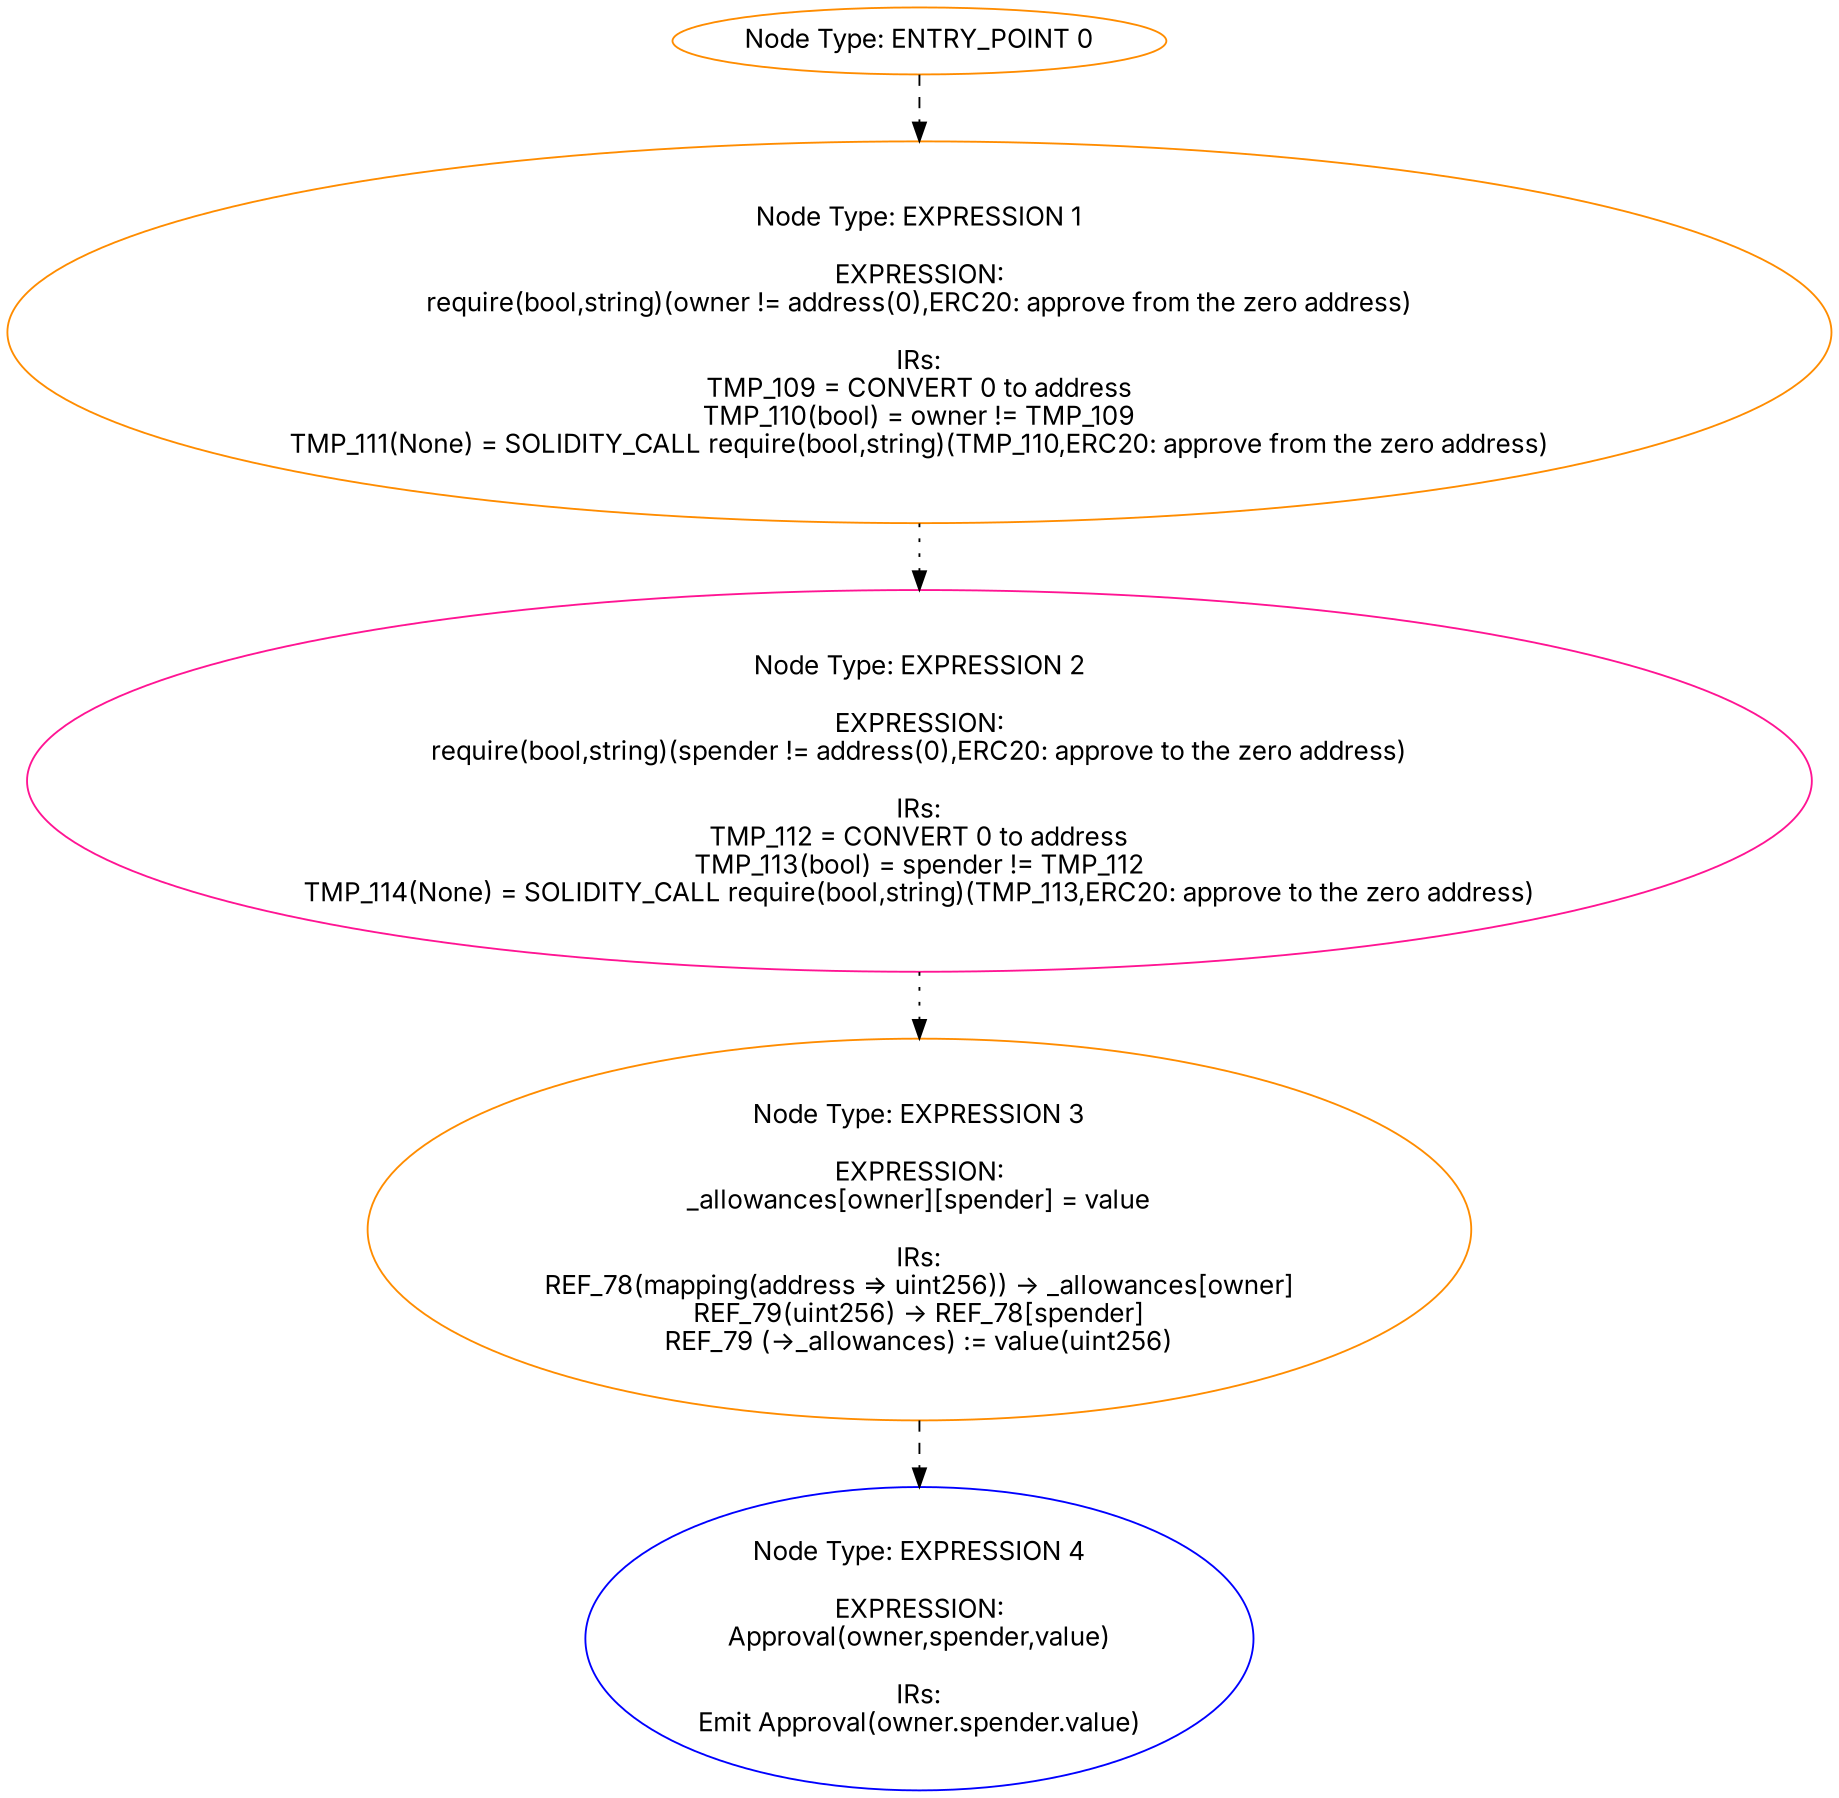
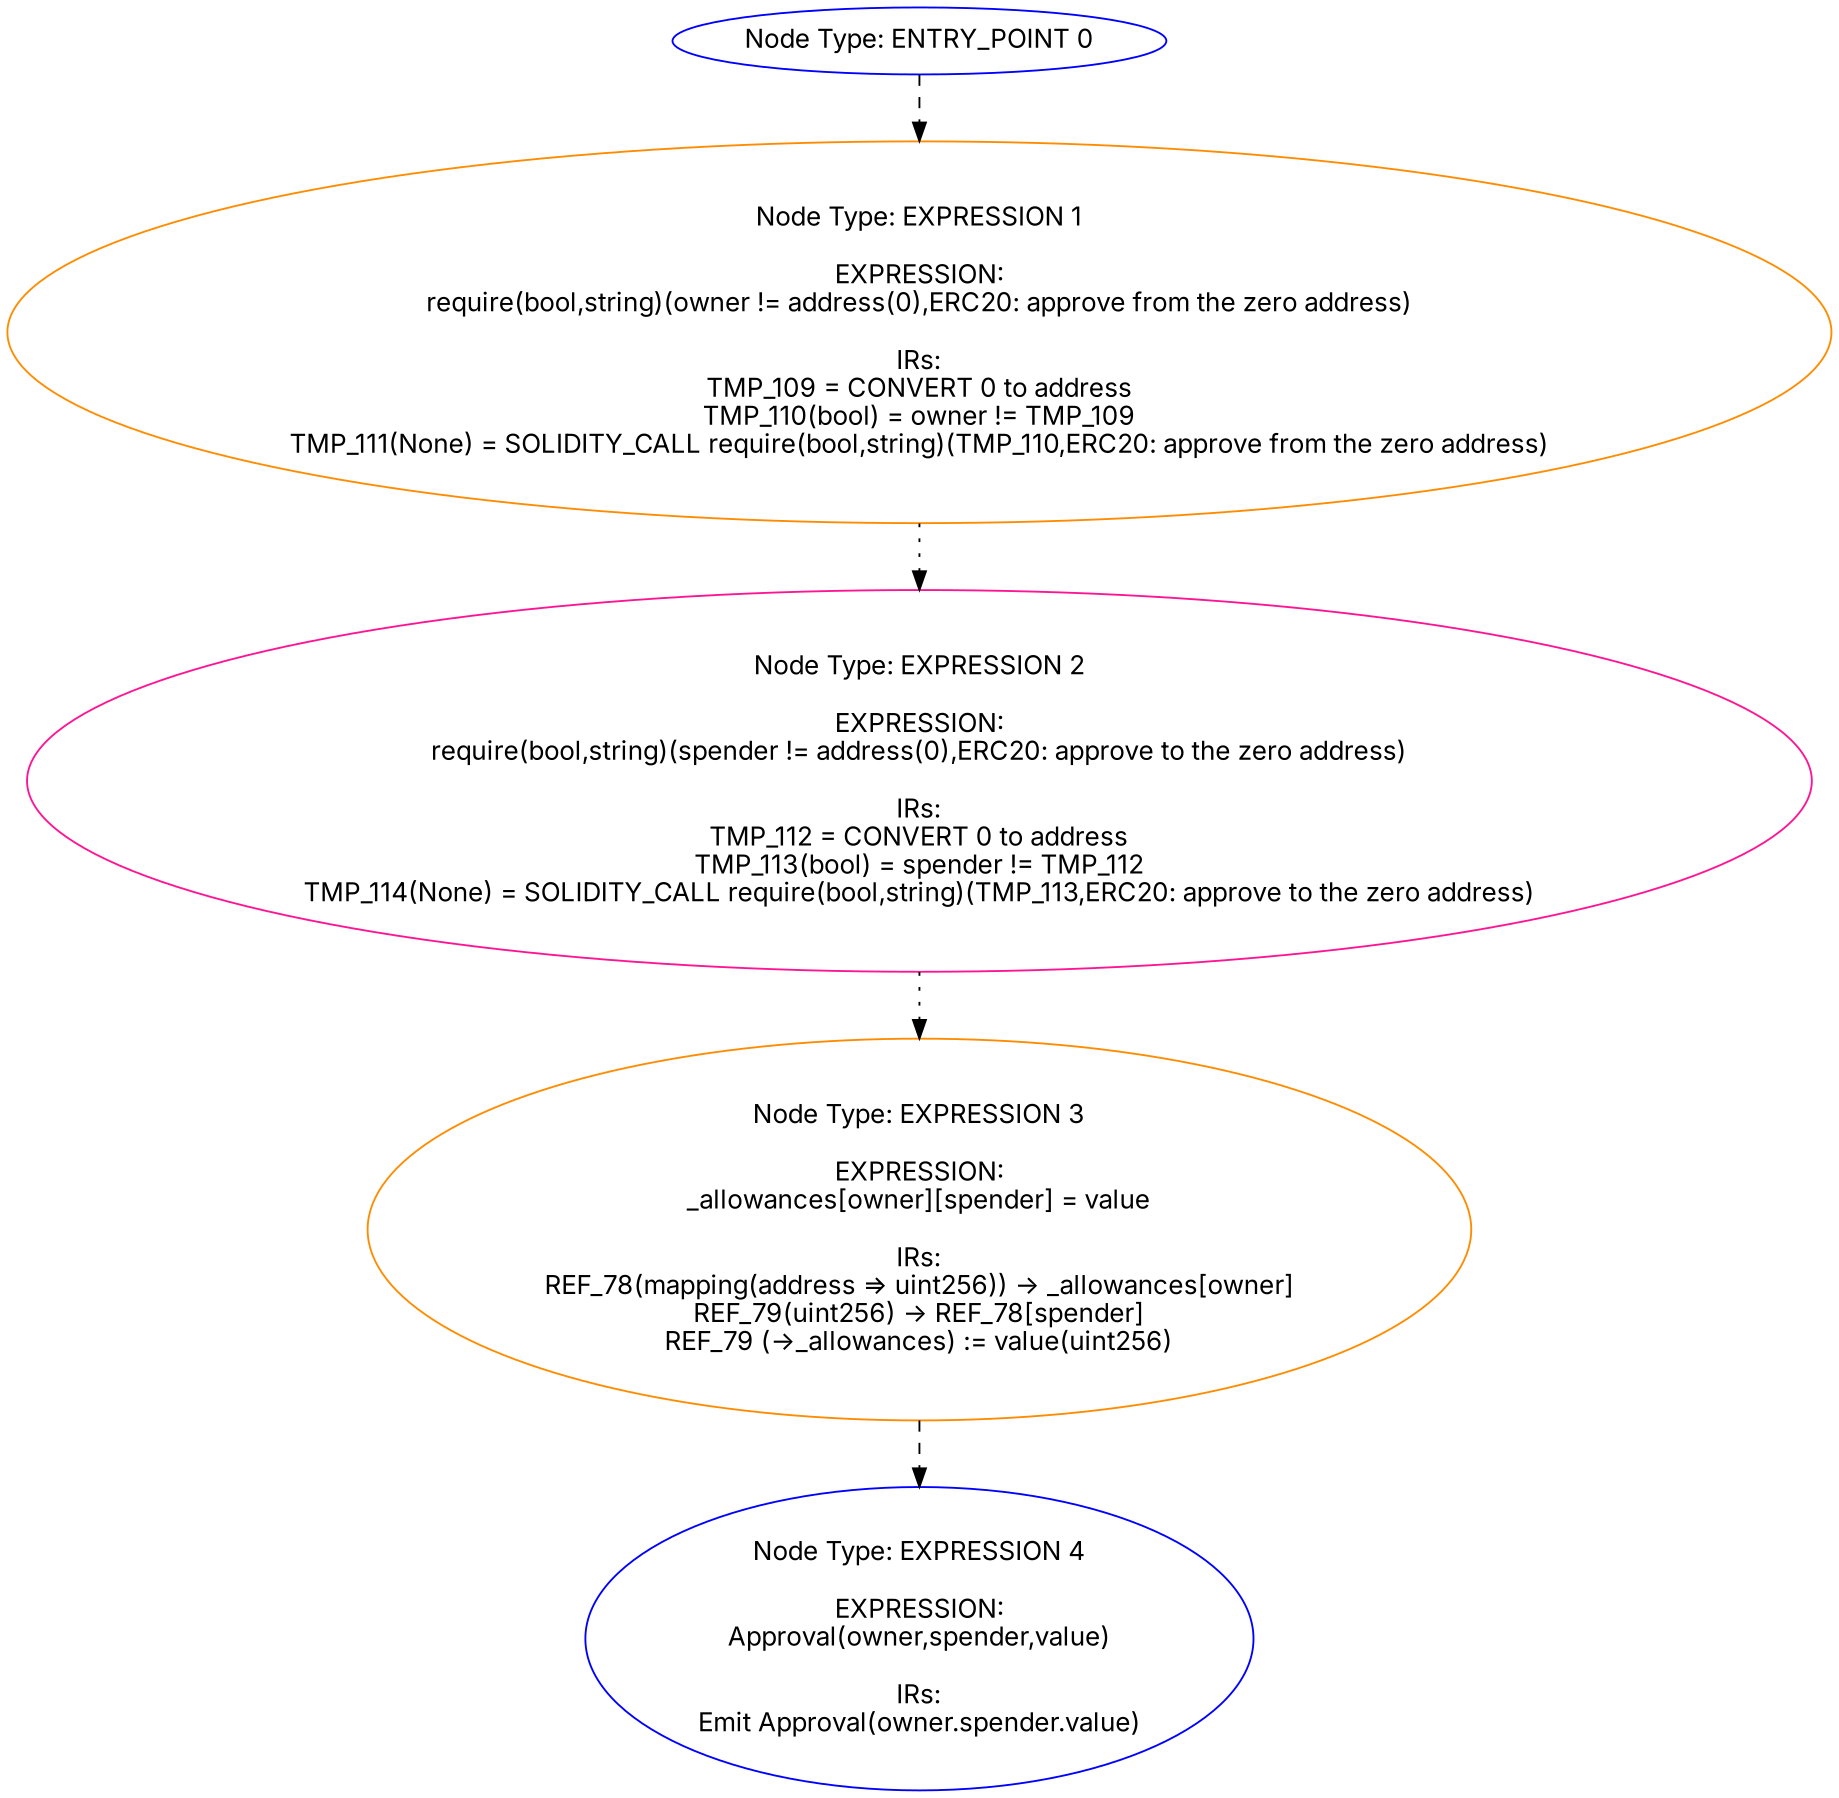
node "Node Type: ENTRY_POINT 0": color darkorange -> blue
